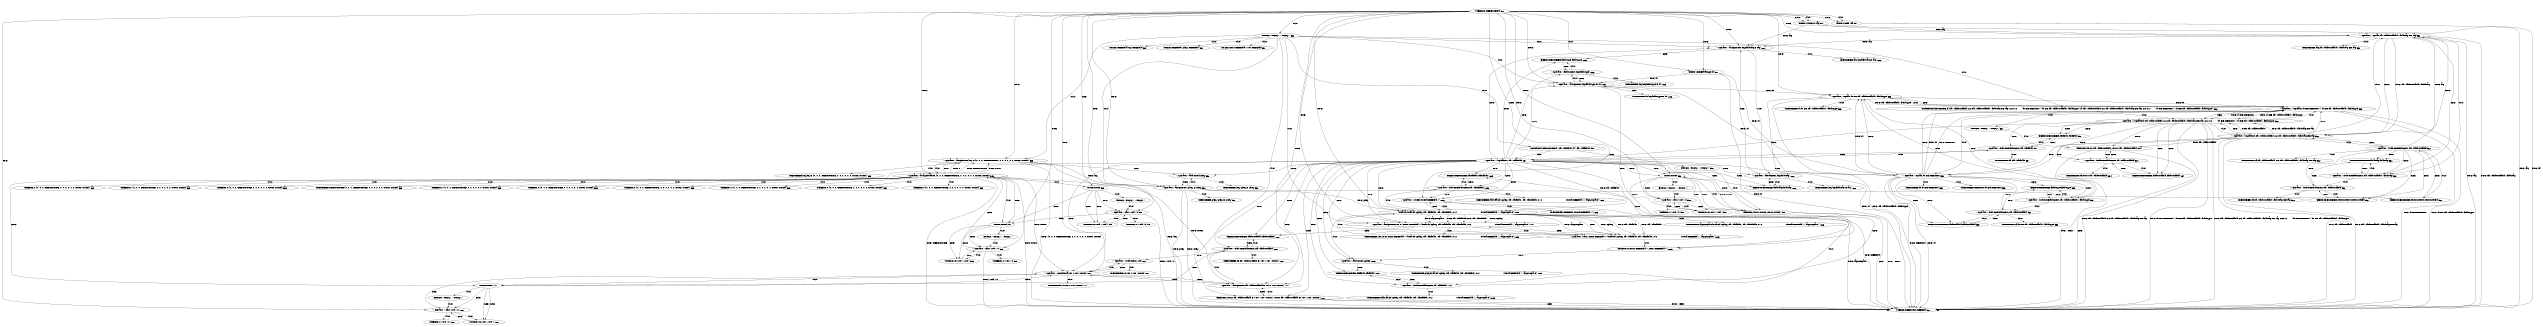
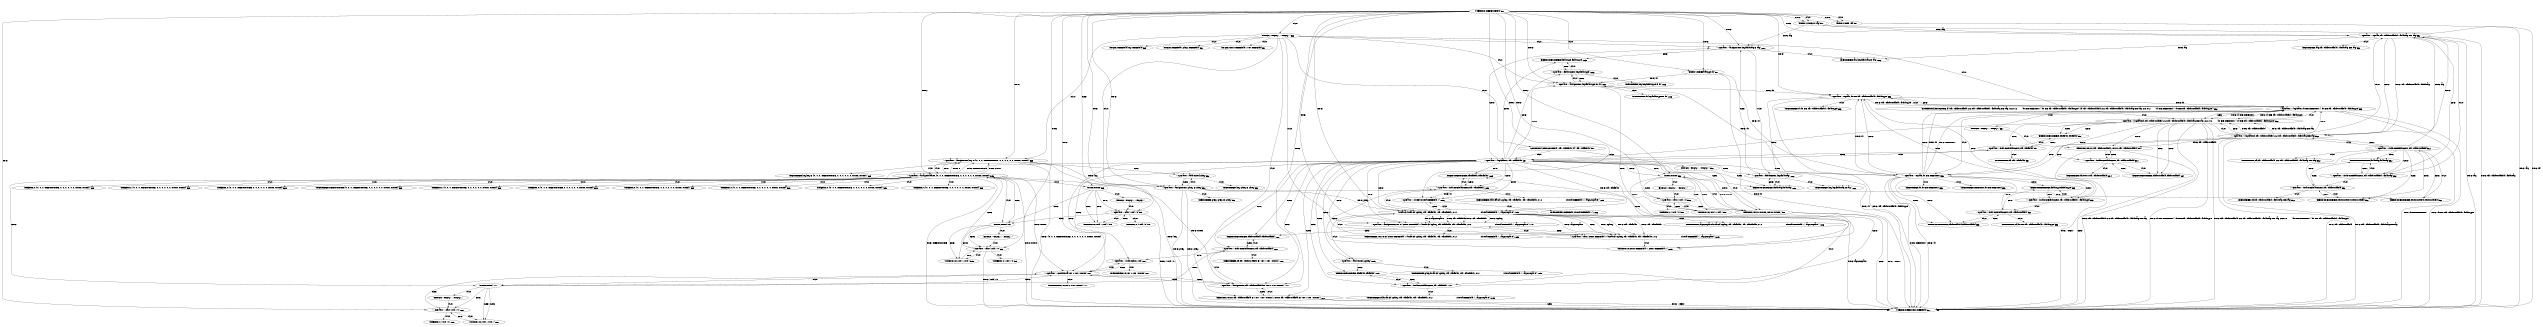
edge "(<operator>.equals,tif->tif_foundfield->field_tag == tag)" -> "(<operator>.assignment,key.field_tag = tag)": now "(<operator>.equals,tif->tif_foundfield->field_tag == tag)" -> "(IDENTIFIER,tag,key.field_tag = tag)"
edge "(METHOD,TIFFFindField)" -> "(<operator>.sizeOf,sizeof(TIFFField *))": label "CFG: " -> "DDG: "
edge "(<operator>.logicalNot,!tif->tif_fields)" -> "(<operator>.addressOf,&key)": now "(<operator>.logicalNot,!tif->tif_fields)" -> "(<operator>.indirection,*ret)"
edge "(<operator>.indirectFieldAccess,tif->tif_nfields)" -> "(<operator>.sizeOf,sizeof(TIFFField *))": label "CFG: " -> "DDG: dt"
edge "(<operator>.sizeOf,sizeof(TIFFField *))" -> "(METHOD_RETURN,TIFFField)": removed, label "DDG: TIFFField"
edge "(UNKNOWN,const TIFFField **,const TIFFField **)" -> "(<operator>.addressOf,&pkey)": now "(UNKNOWN,const TIFFField **,const TIFFField **)" -> "(<operator>.indirectFieldAccess,tif->tif_nfields)"
